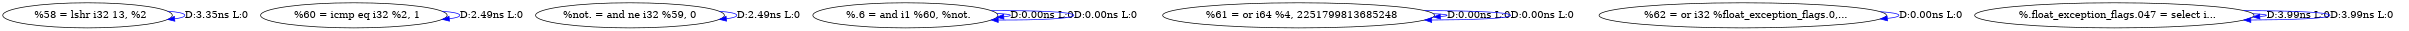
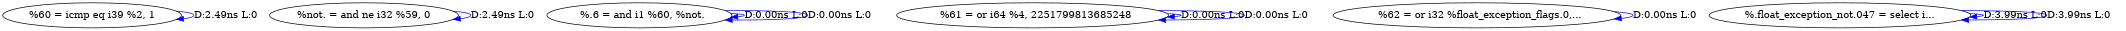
node "%58 = lshr i32 13, %2": removed
node "%60 = icmp eq i32 %2, 1": label "%60 = icmp eq i32 %2, 1" -> "%60 = icmp eq i39 %2, 1"
node "%.float_exception_flags.047 = select i...": label "%.float_exception_flags.047 = select i..." -> "%.float_exception_not.047 = select i..."
